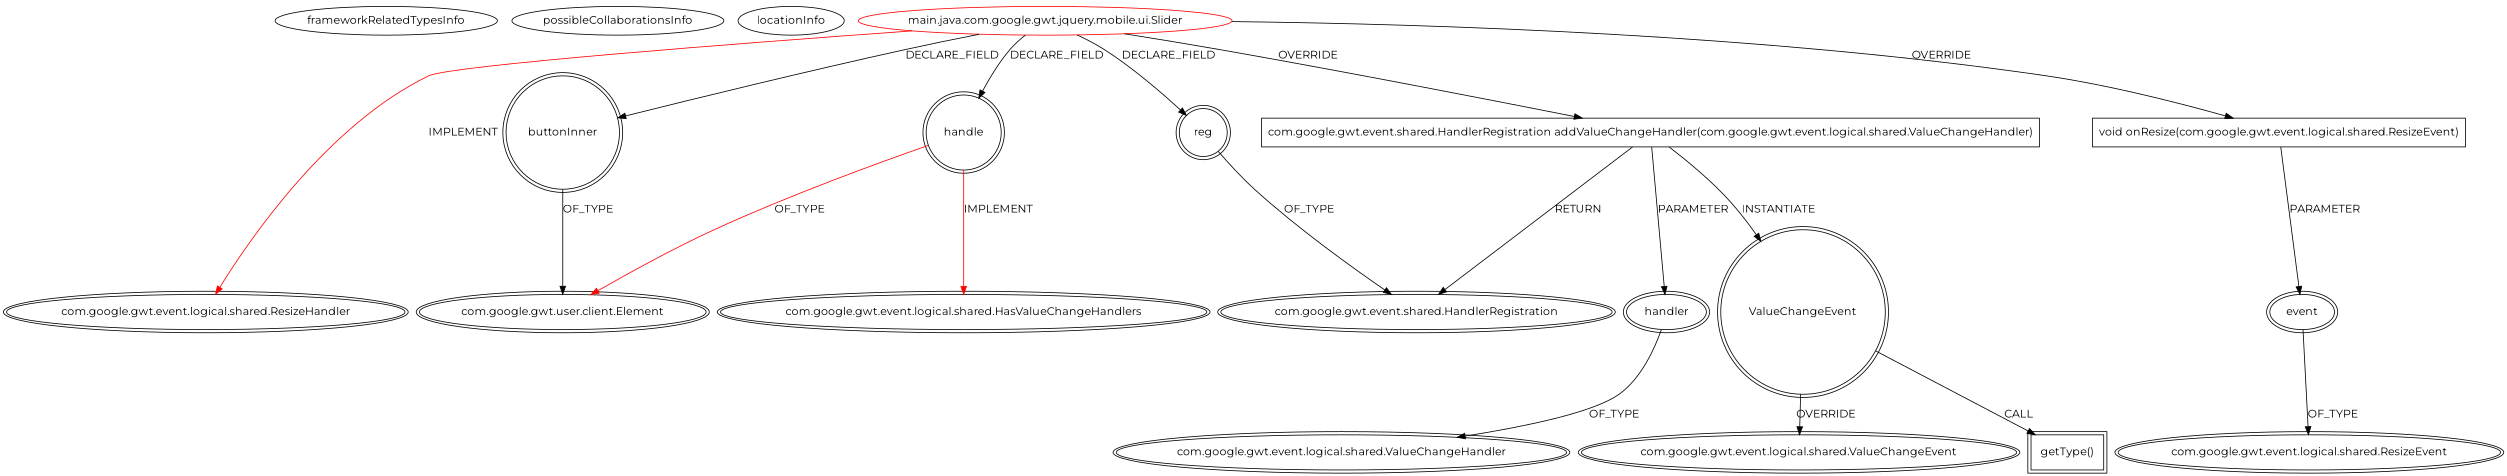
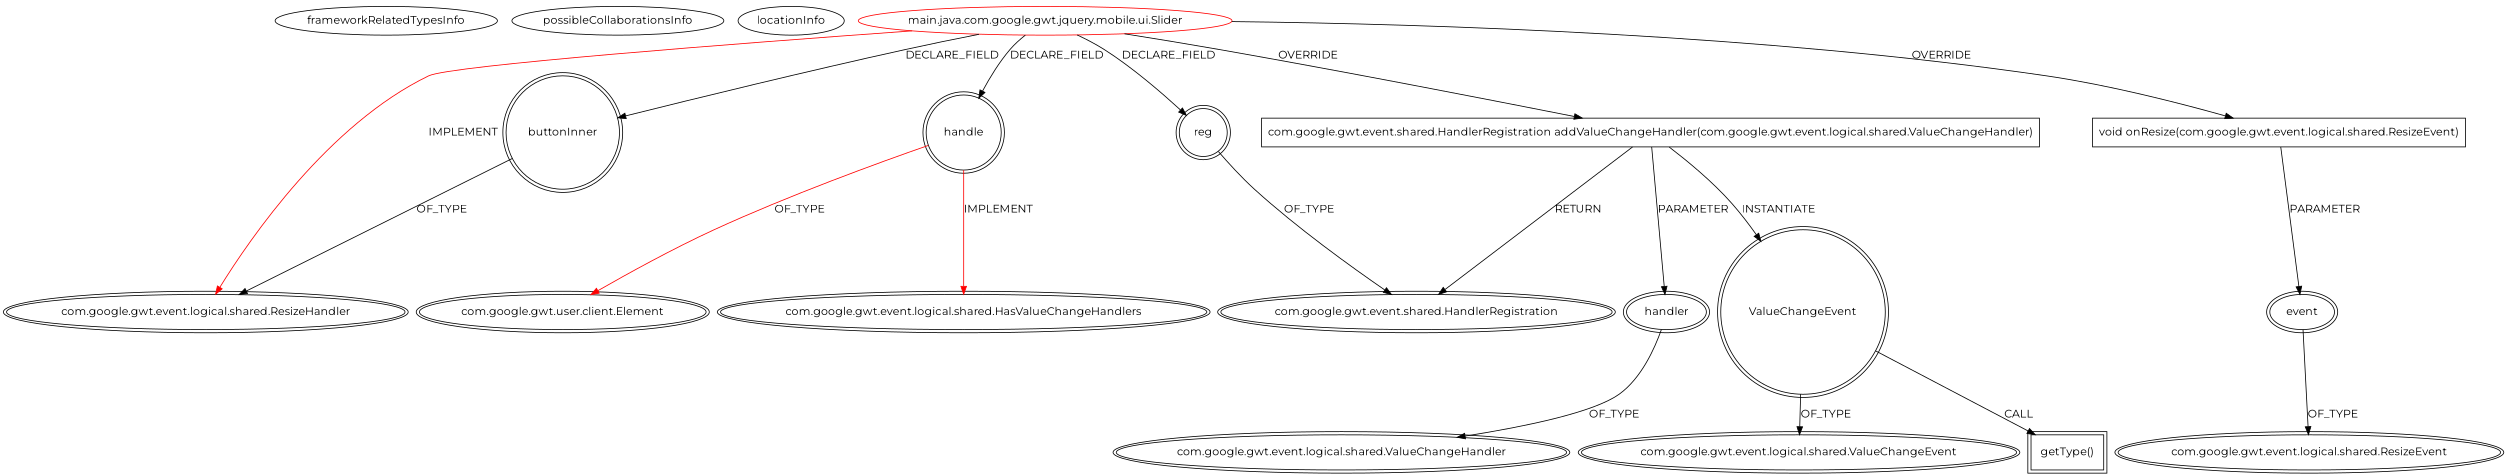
edge "buttonInner" -> "com.google.gwt.user.client.Element": now "buttonInner" -> "com.google.gwt.event.logical.shared.ResizeHandler"
edge "ValueChangeEvent" -> "com.google.gwt.event.logical.shared.ValueChangeEvent": label "OVERRIDE" -> "OF_TYPE"
